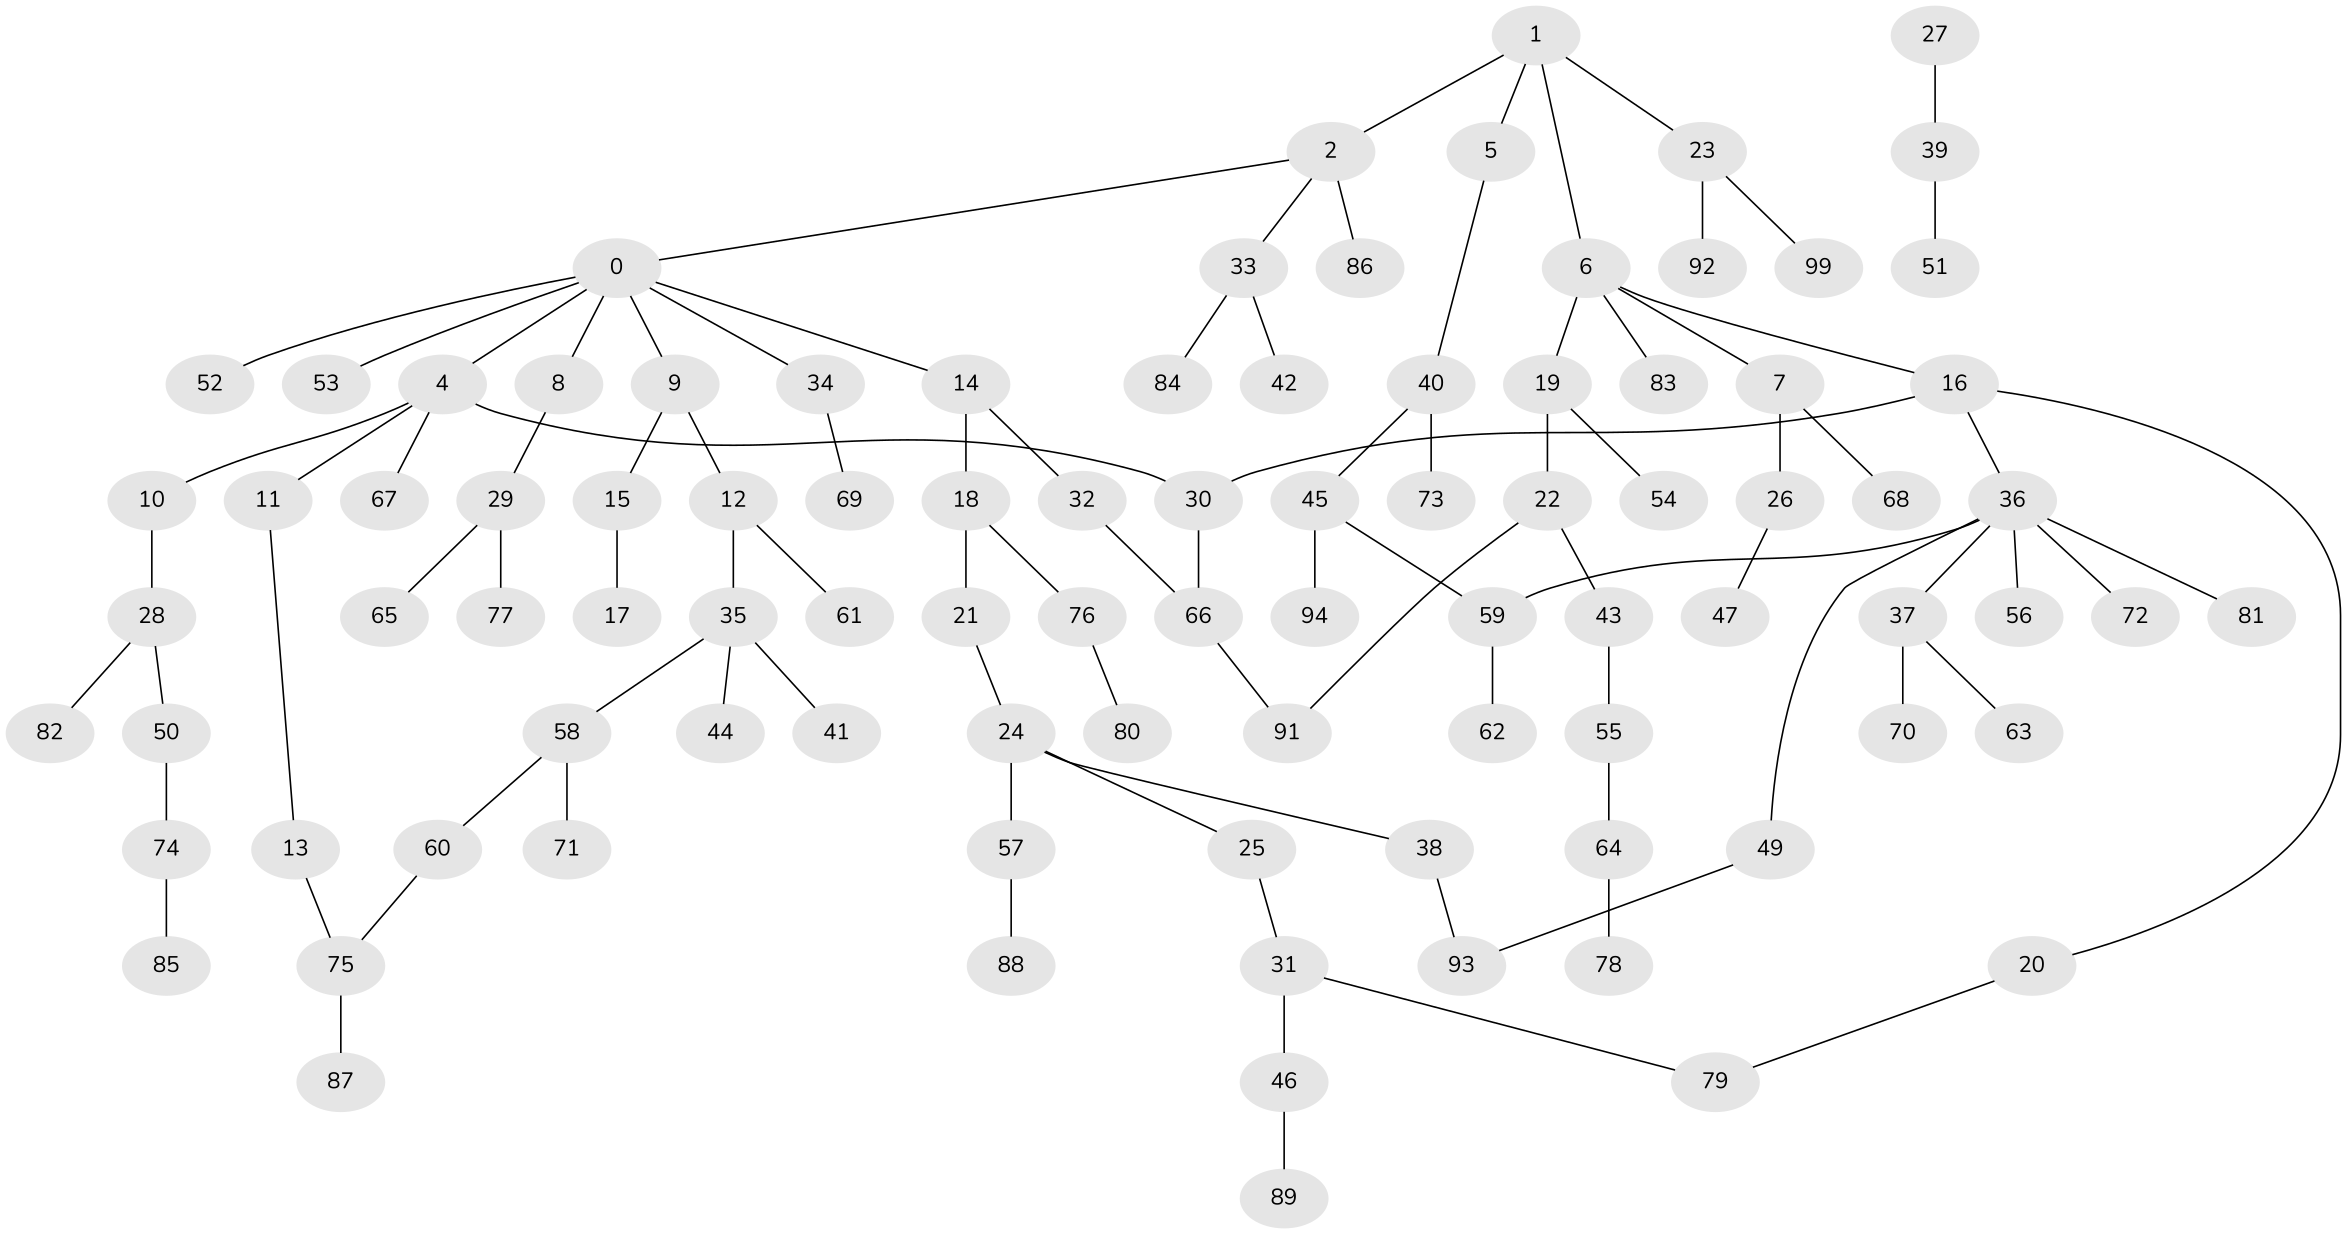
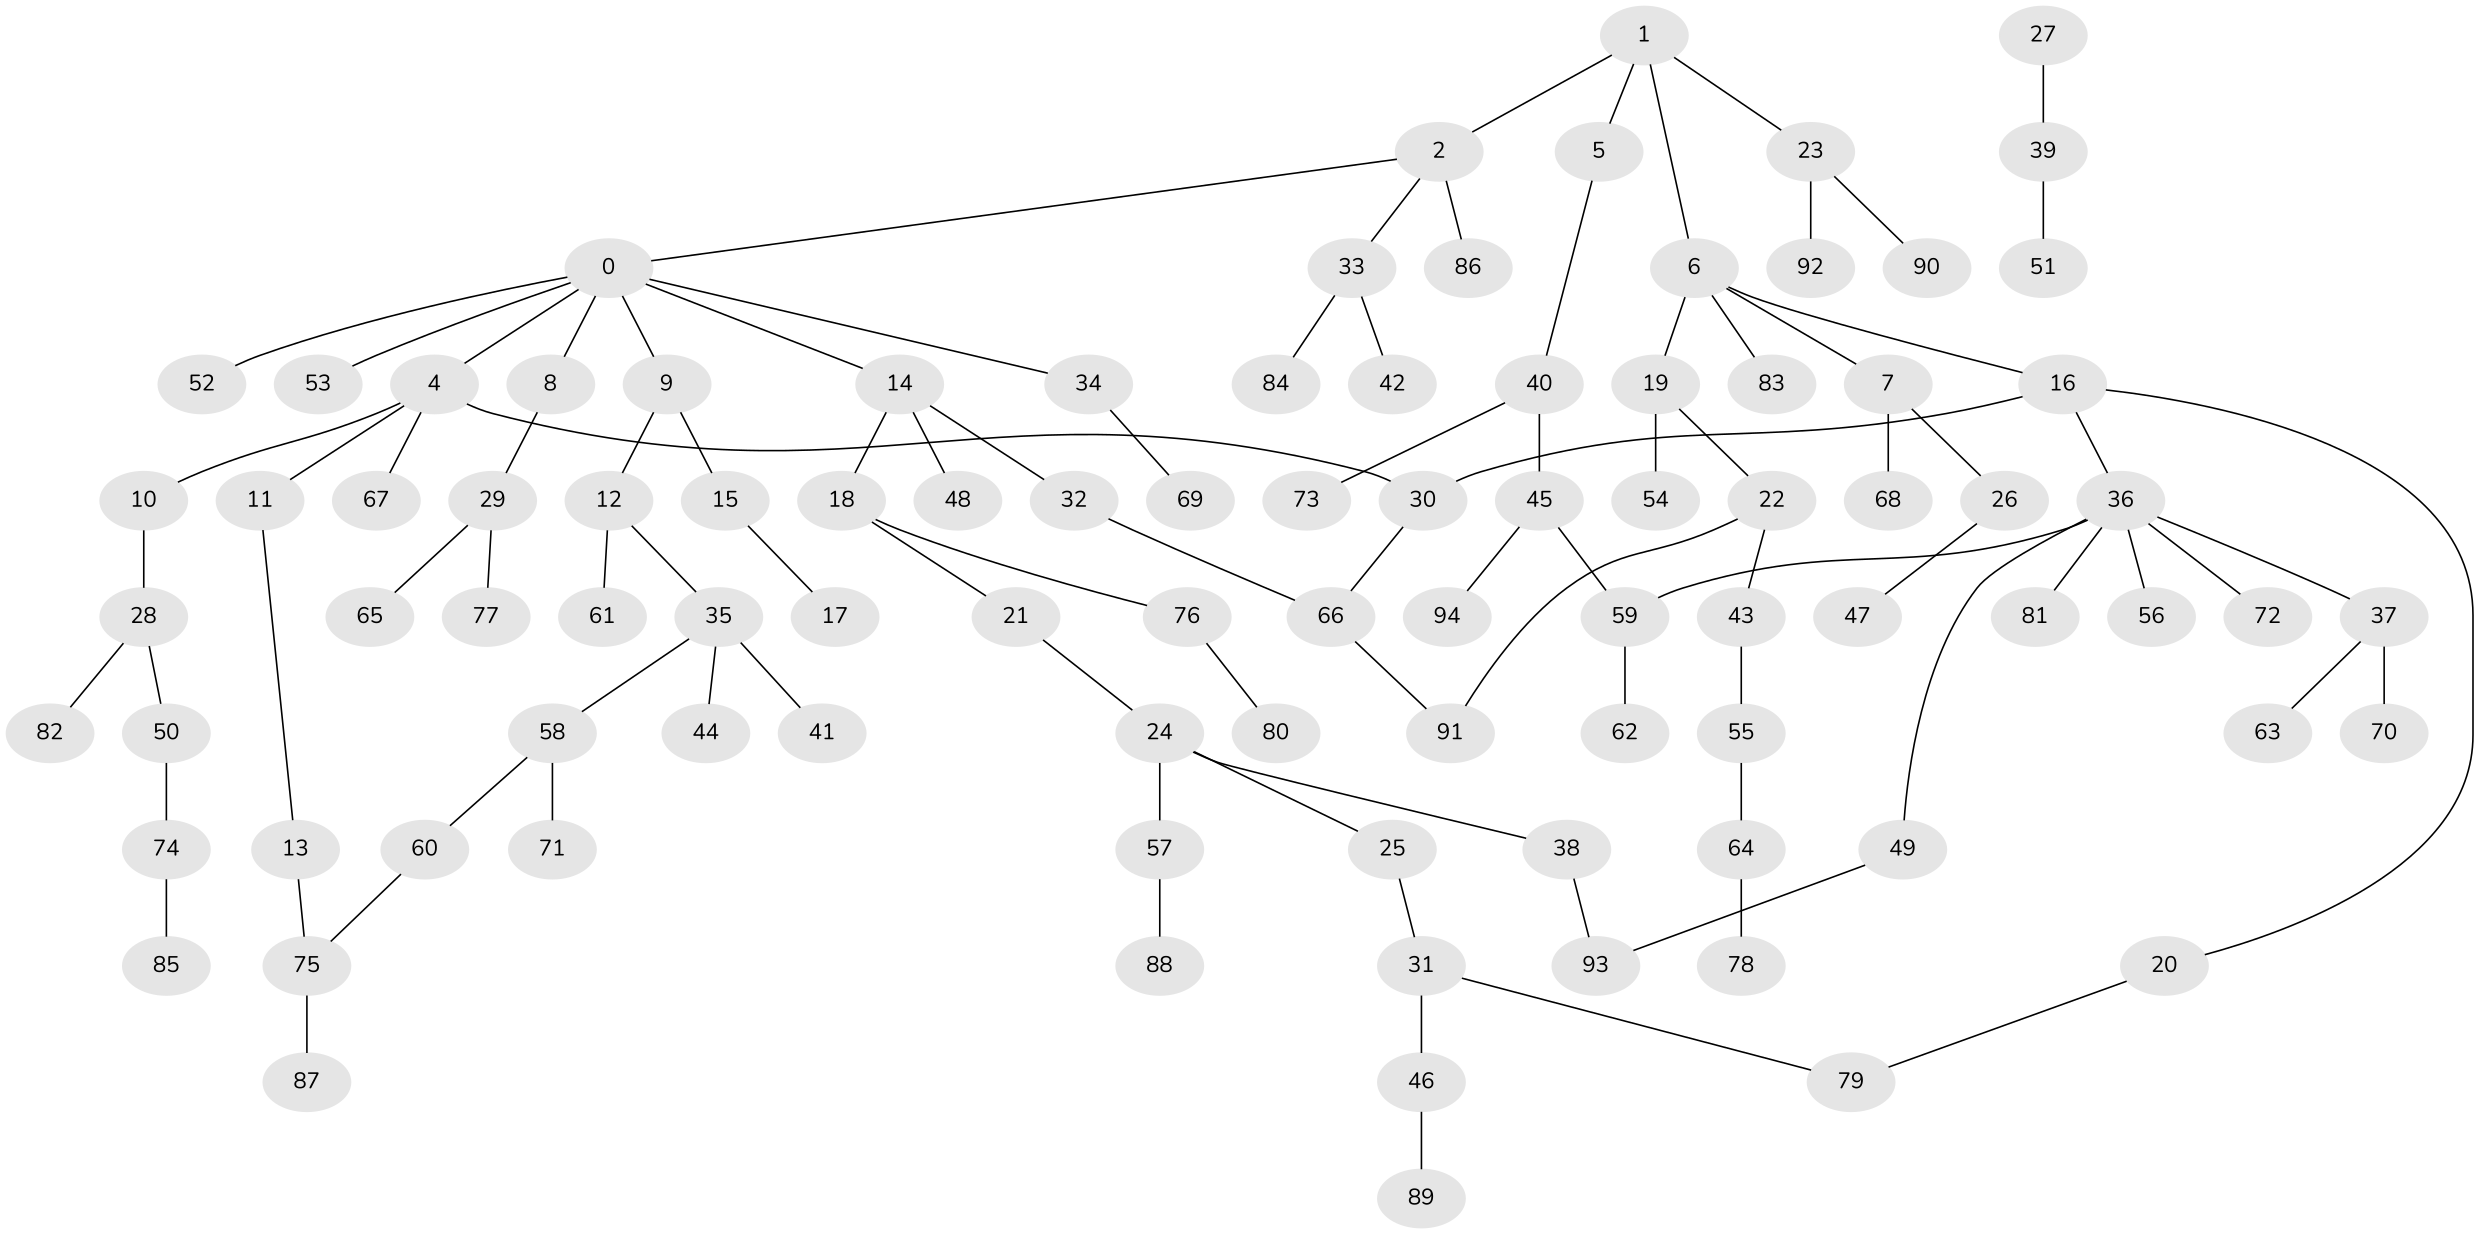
node "99": label "99" -> "90"
node "48": added
